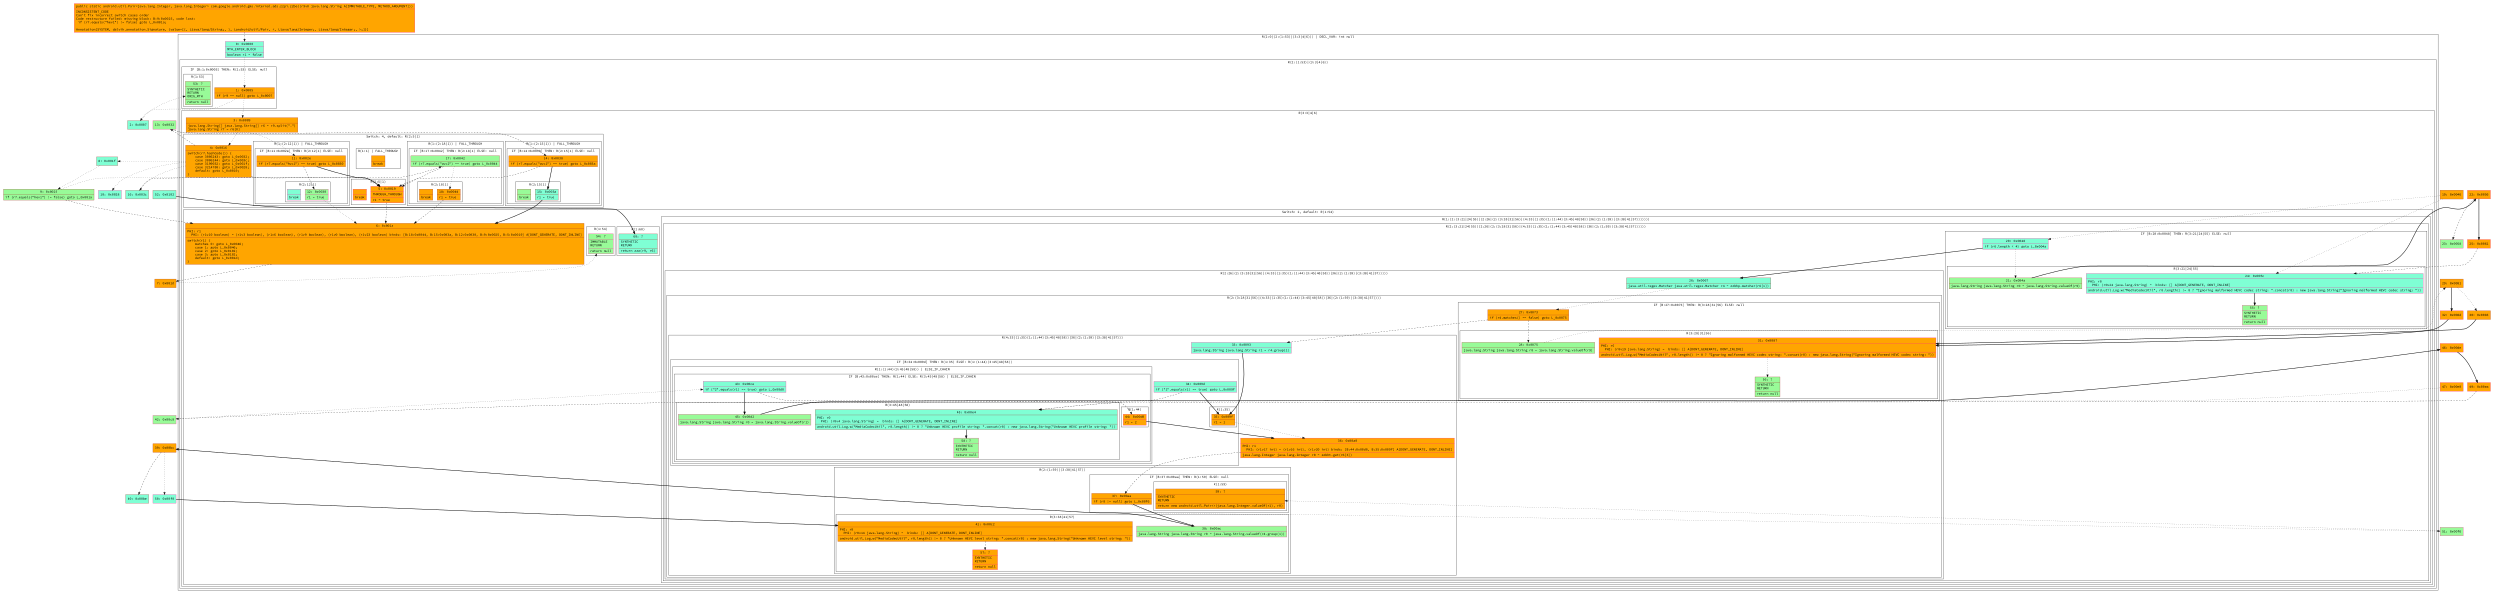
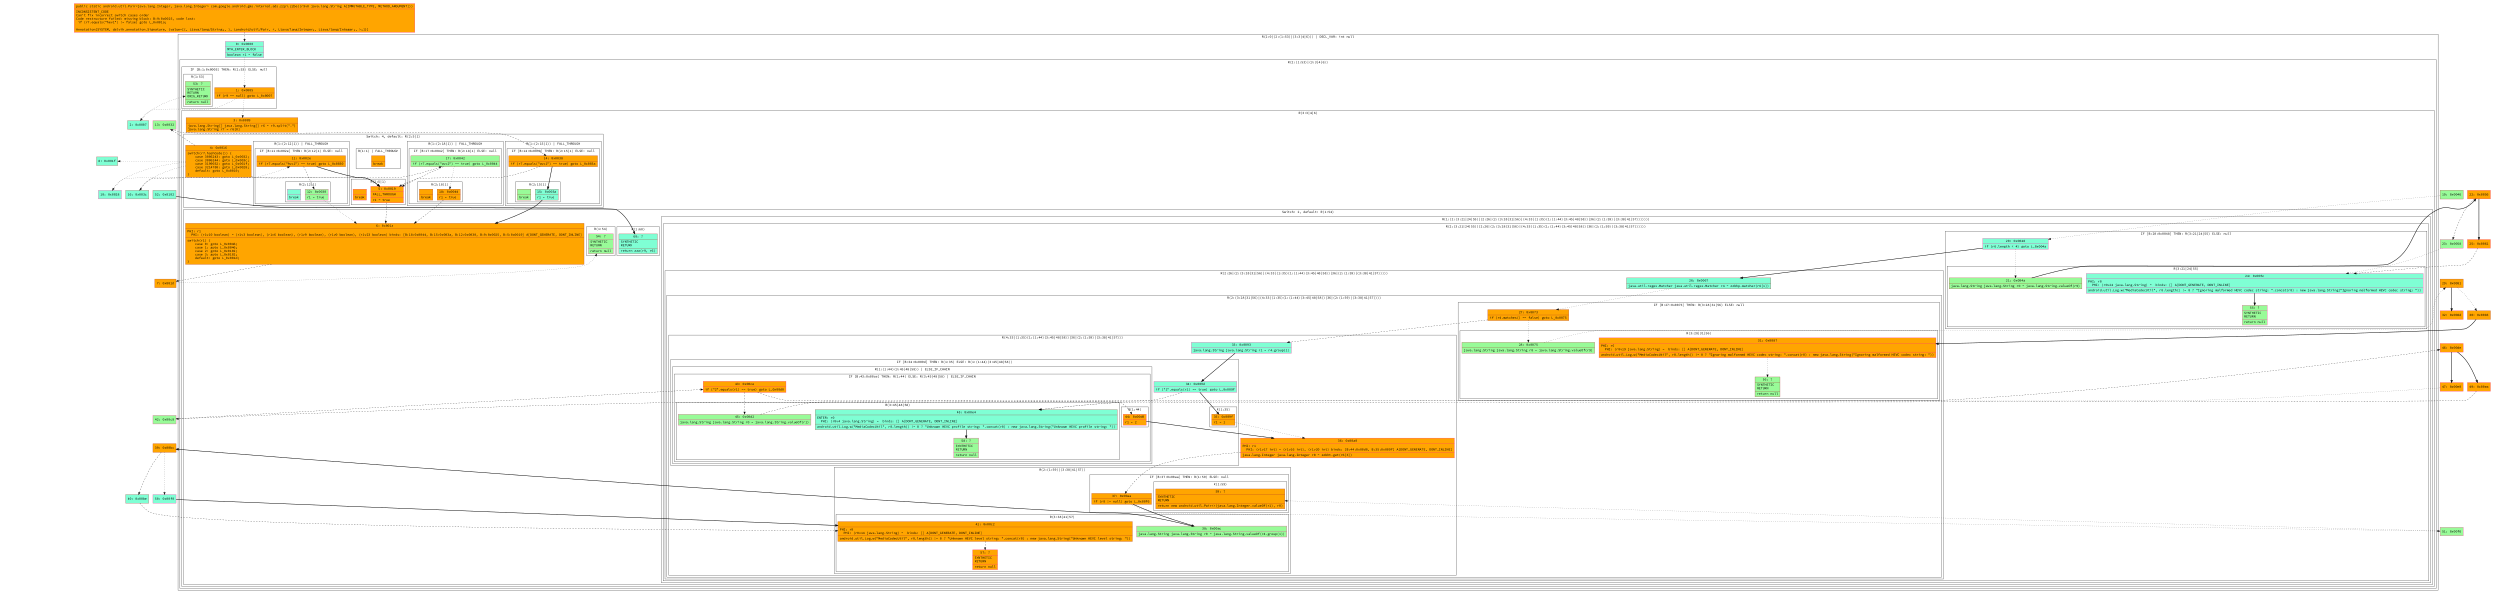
node "53: ?": text "ORIG_MTH" -> "ORIG_RETURN"
edge "13: 0x0032" -> "11: 0x002e": now "10: 0x0028" -> "11: 0x002e"
edge "3: 0x0009" -> "4: 0x0016": removed
node "5: 0x0019": text "THROUGH_THROUGH" -> "FALL_THROUGH"
node "9: 0x0025": removed
node "19: 0x0046": fillcolor orange -> palegreen
edge "19: 0x0046" -> "24: 0x005c": now "23: 0x0058" -> "24: 0x005c"
node "54: ?": text "IMMUTABLE" -> "SYNTHETIC"
node "6: 0x001a": text "matches 0: goto L_0x0046;" -> "case 0: goto L_0x0046;"
edge "27: 0x0073" -> "28: 0x0075": style dashed -> dotted
edge "32: 0x008d" -> "31: 0x0087": removed
edge "46: 0x00de" -> "47: 0x00e0": added
edge "33: 0x0093" -> "35: 0x009f": now "33: 0x0093" -> "34: 0x009d"
node "43: 0x00ce": fillcolor aquamarine -> orange
edge "45: 0x00d2" -> "46: 0x00de": style bold -> dashed
edge "43: 0x00ce" -> "45: 0x00d2": style bold -> dashed
edge "42: 0x00c8" -> "43: 0x00ce": style dotted -> dashed
node "48: 0x00e4": text "PHI: r0" -> "ENTER: r0"
edge "40: 0x00be" -> "41: 0x00c2": added
